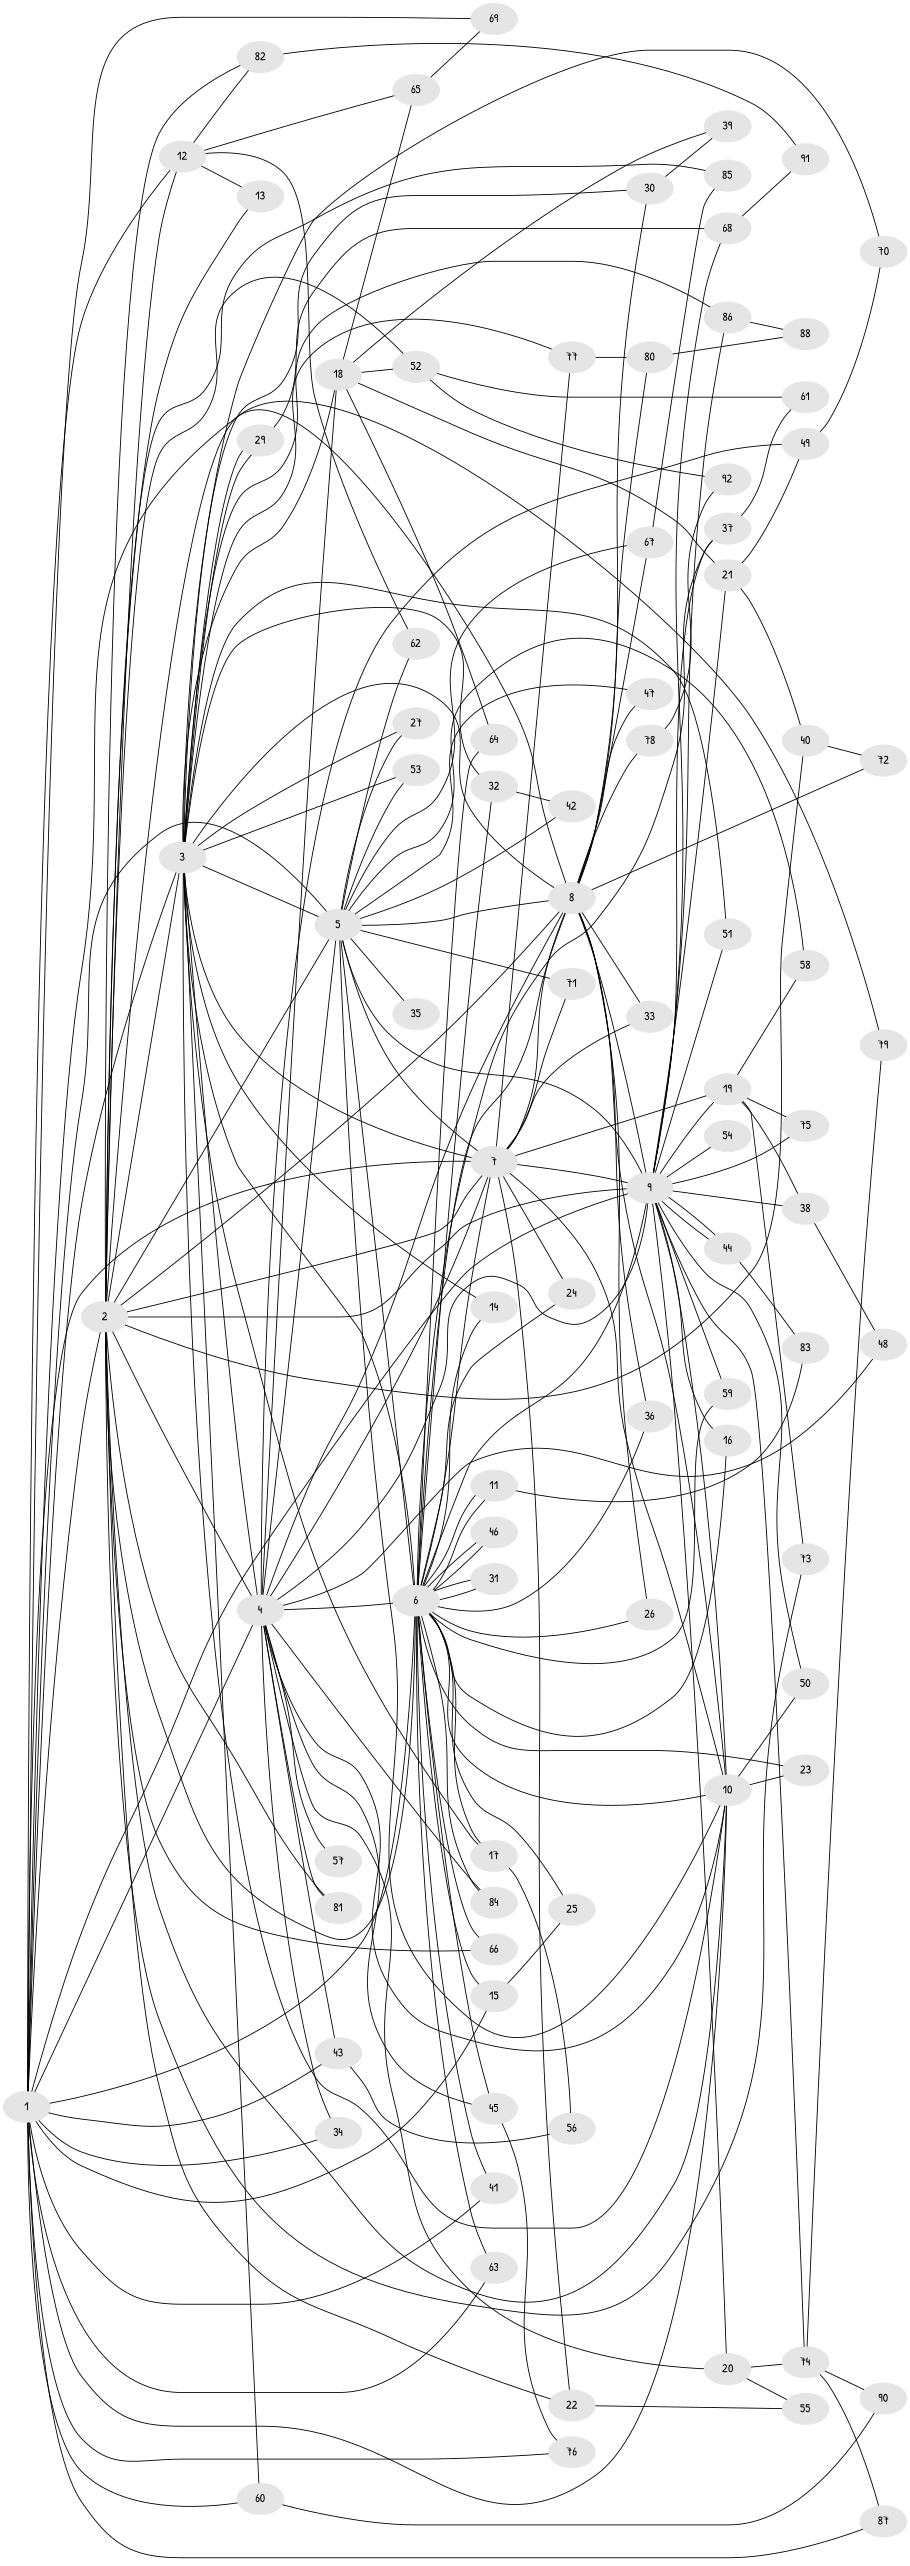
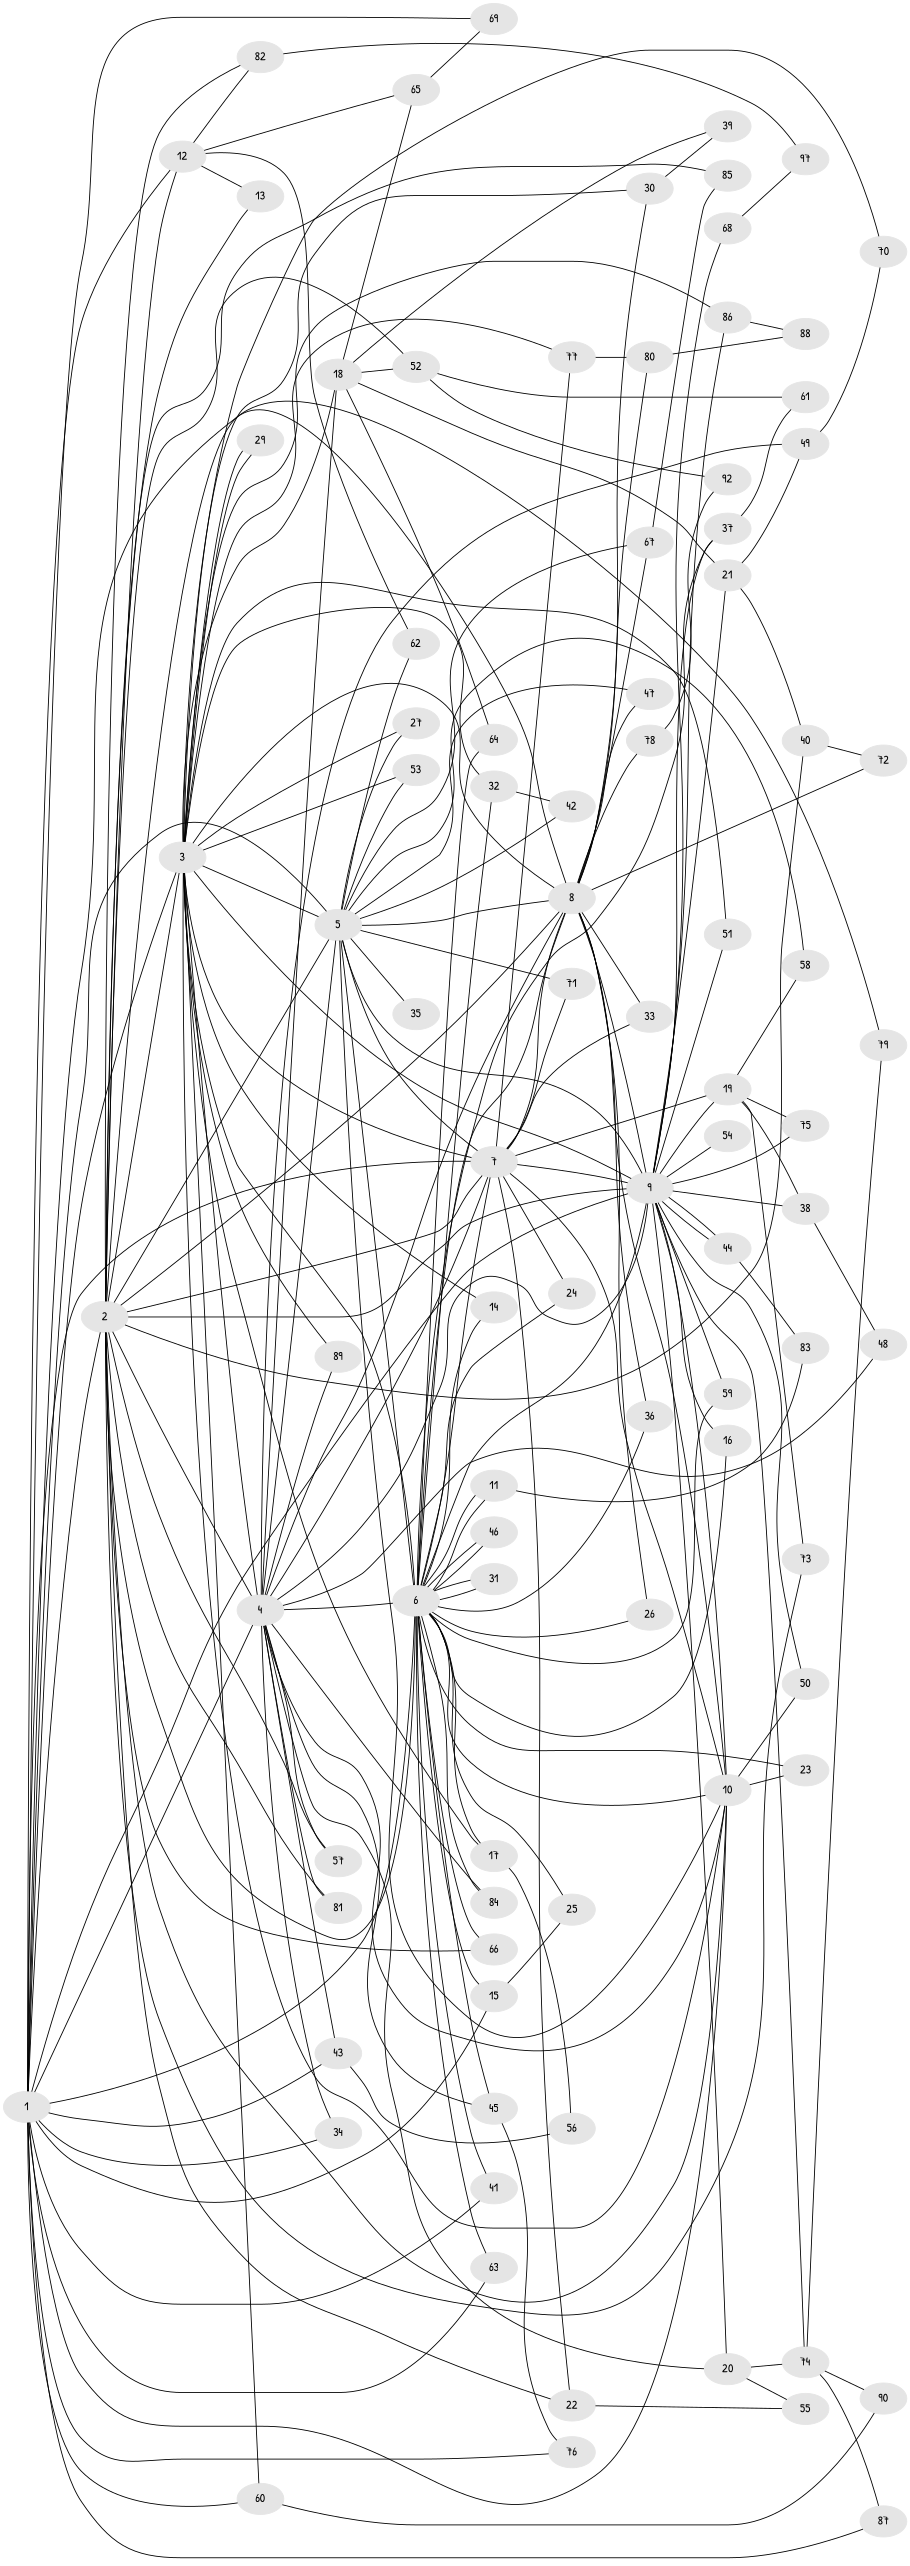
node "91": label "91" -> "97"
edge "68" -- "29": removed
edge "3" -- "9": added
node "89": added
edge "2" -- "57": added
